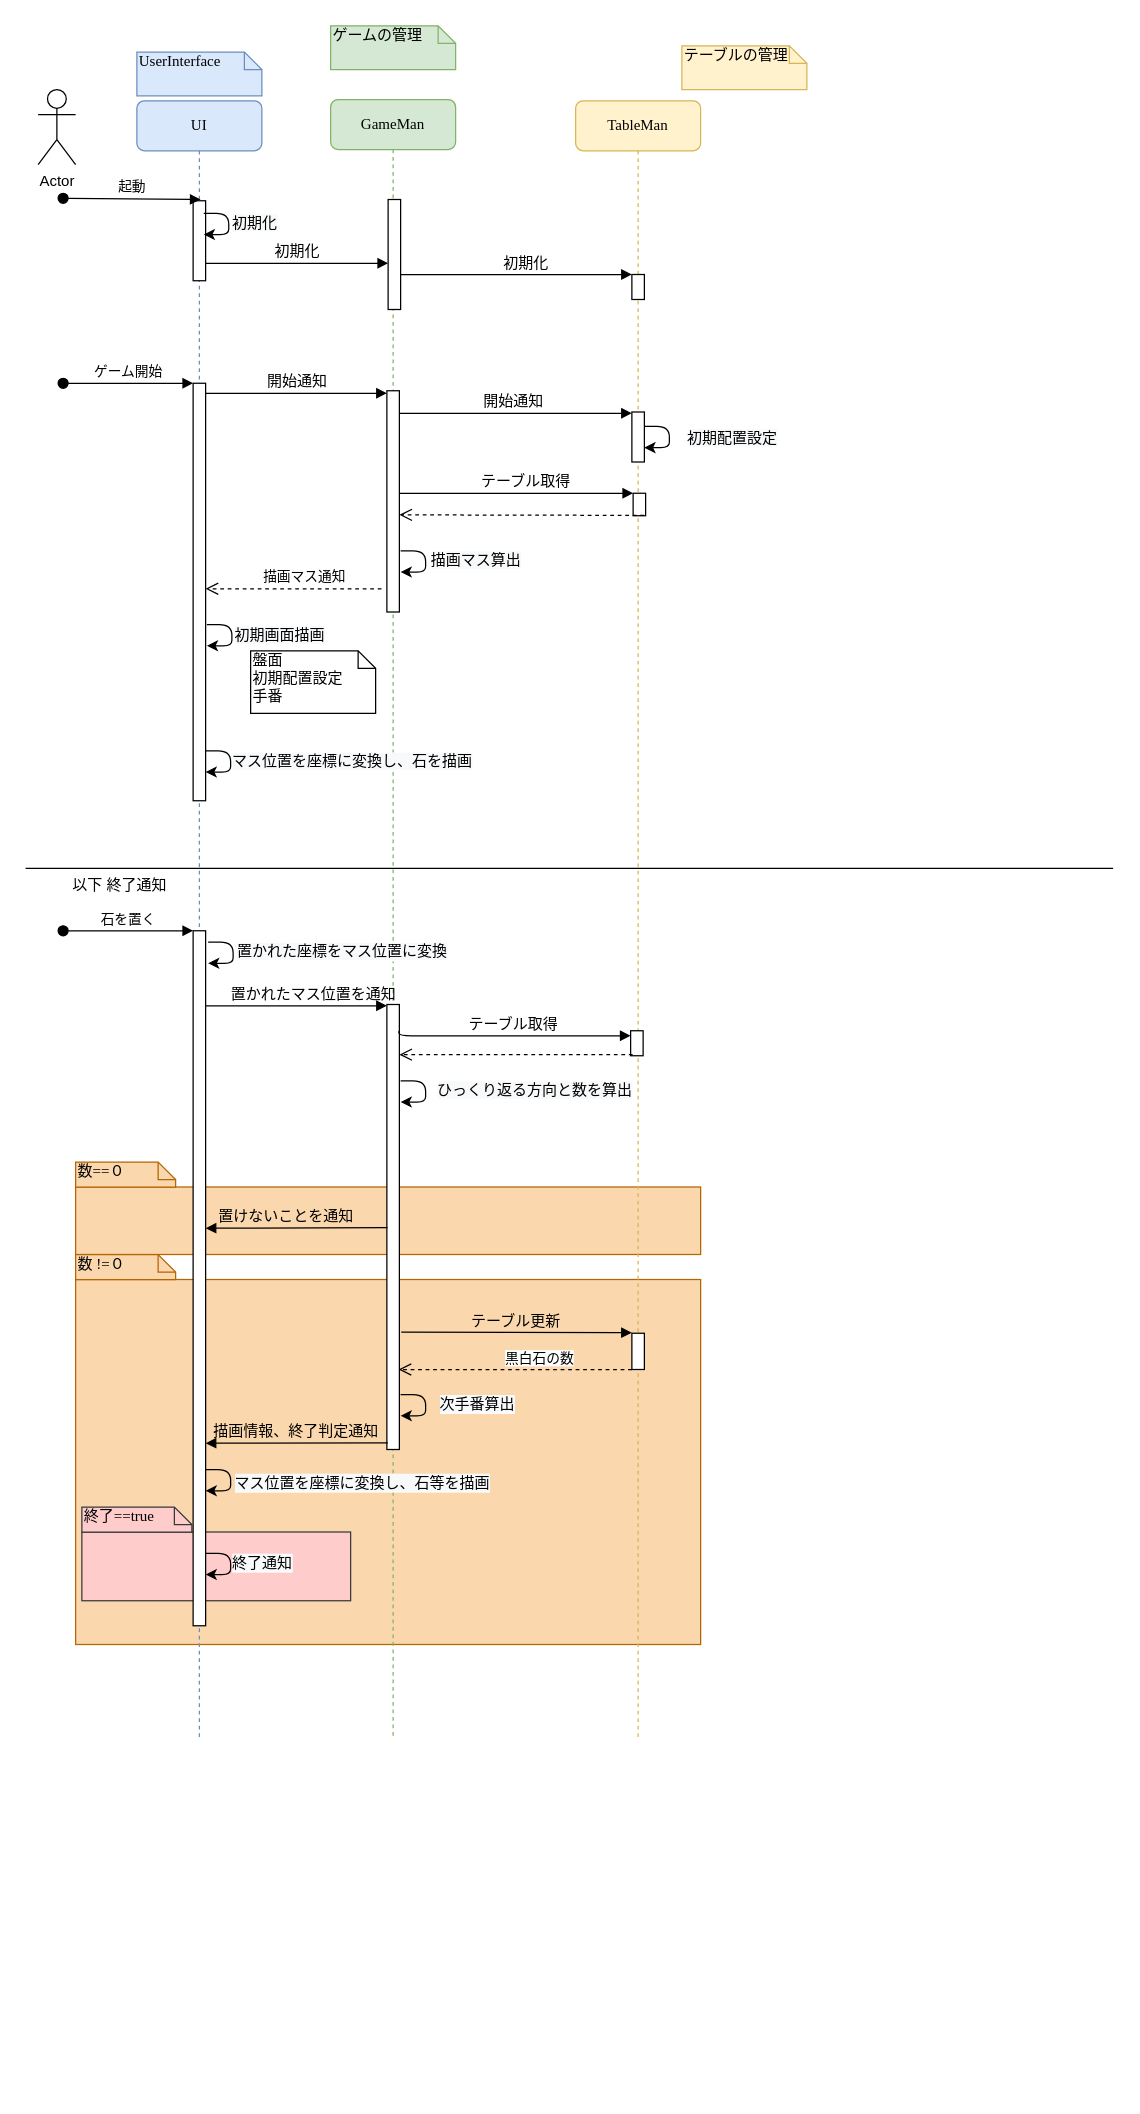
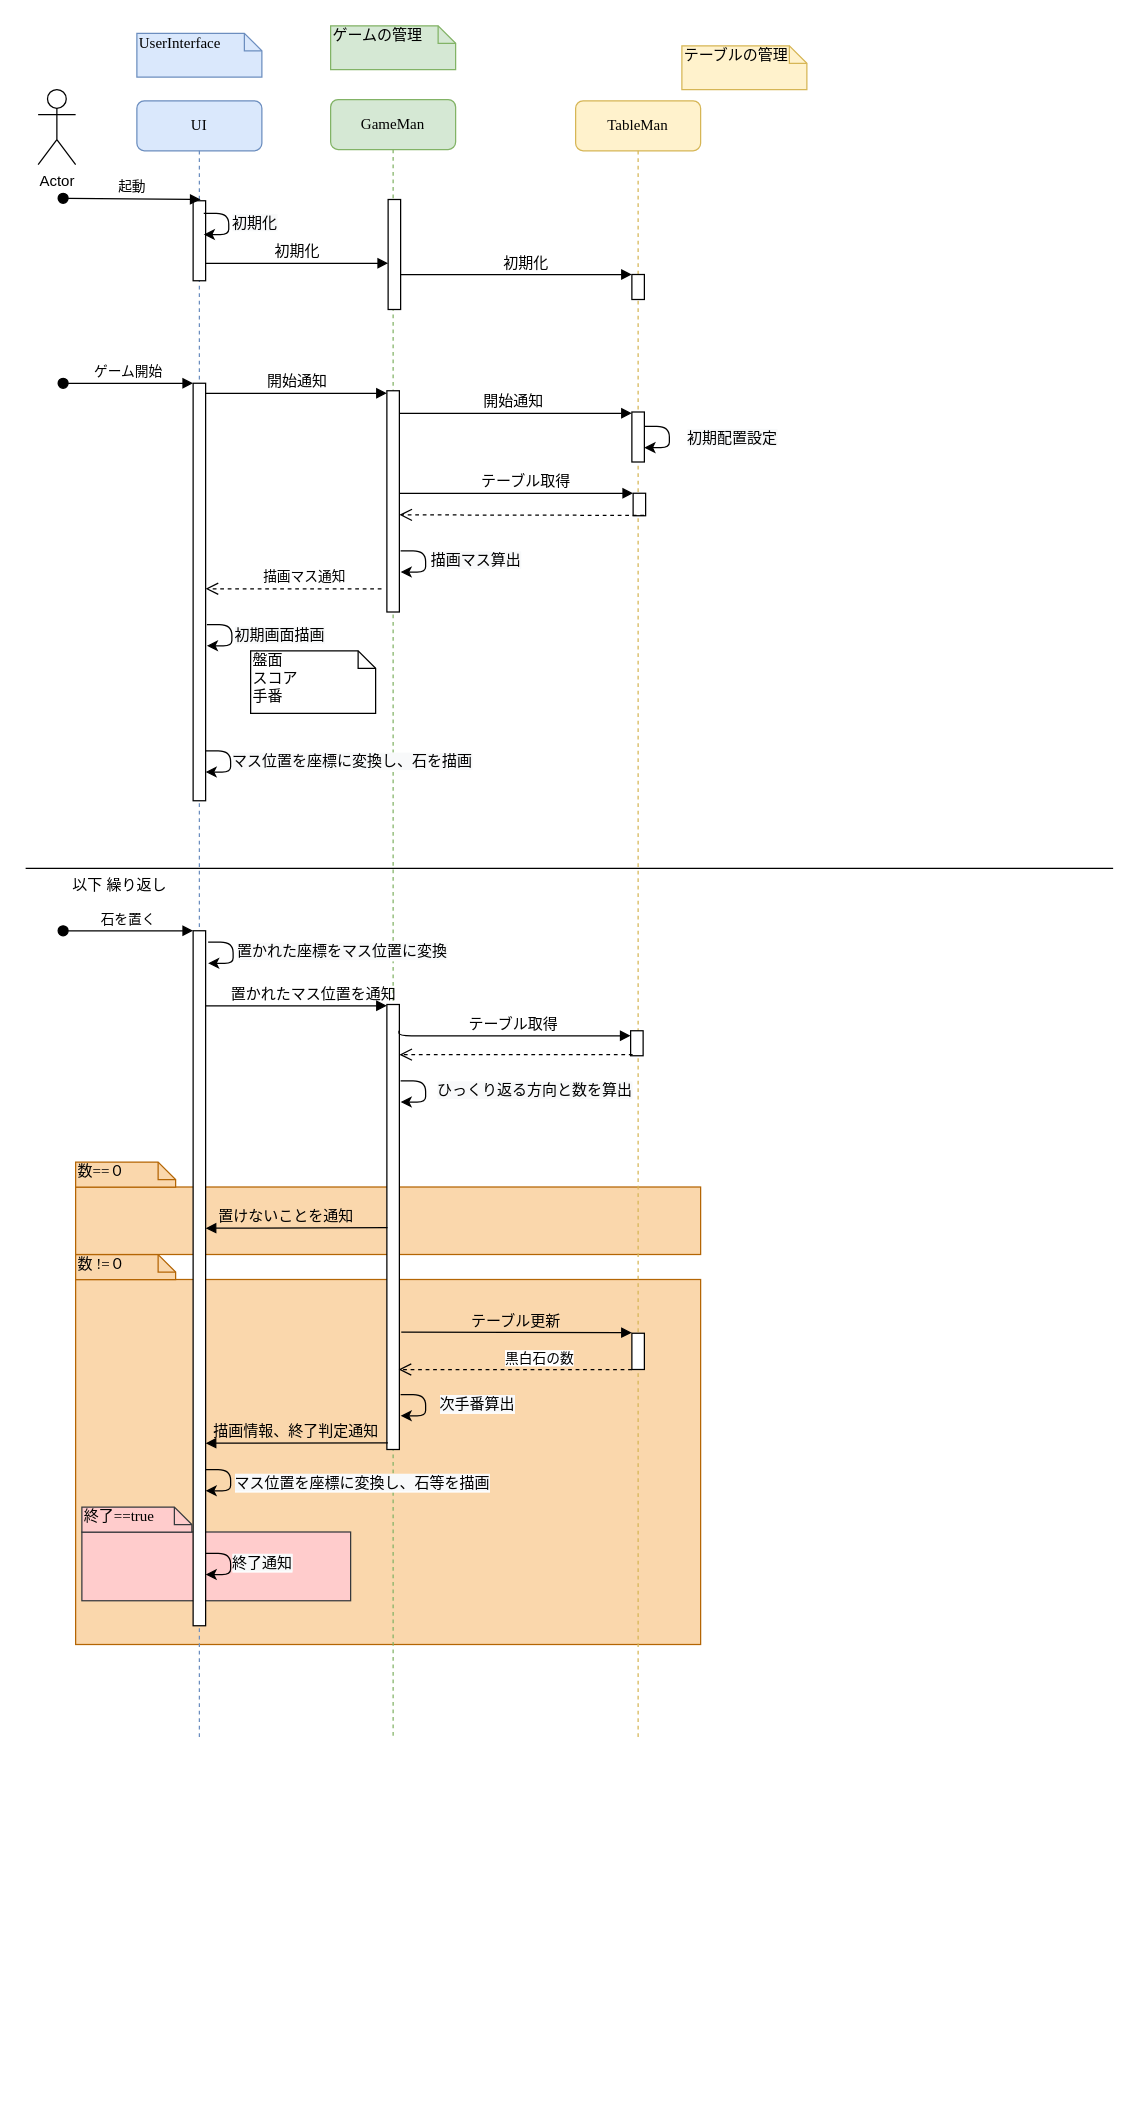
node "UserInterface": moved (199, 74) -> (199, 55)
node "盤面初期配置設定手番": label "盤面初期配置設定手番" -> "盤面スコア手番"
node "以下 終了通知": label "以下 終了通知" -> "以下 繰り返し"
